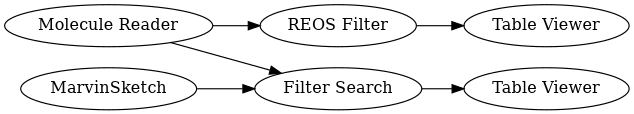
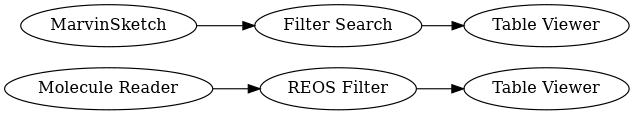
edge "Molecule Reader" -> "Filter Search": removed
